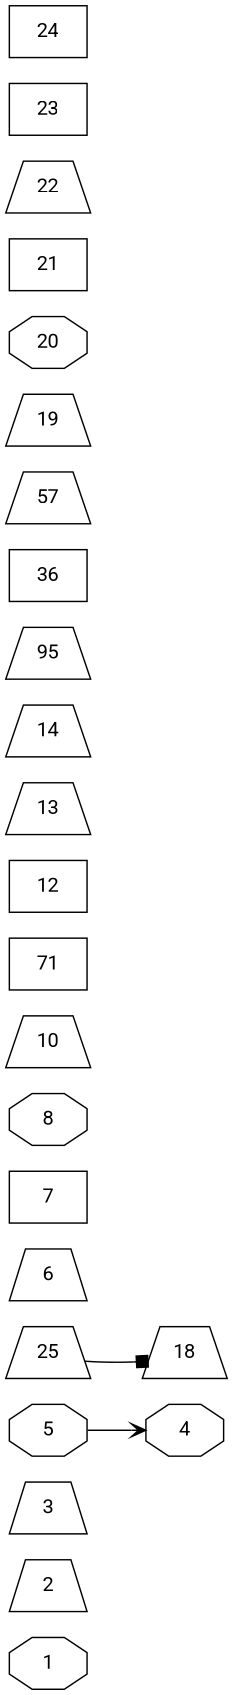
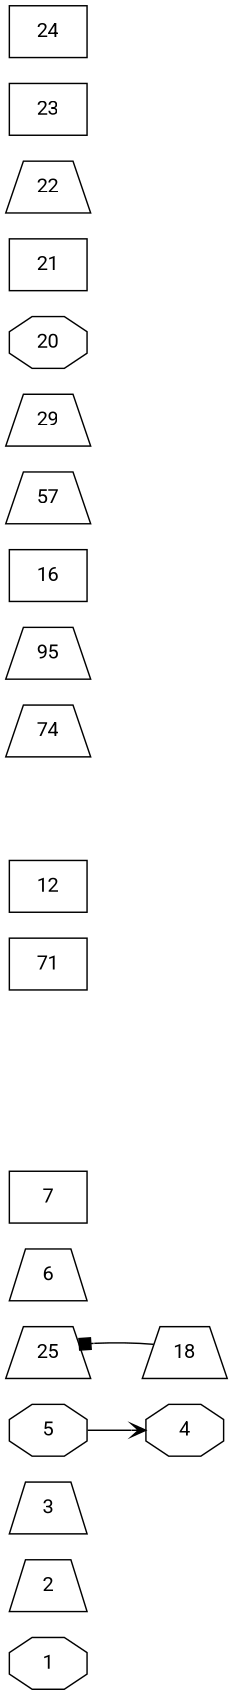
node "19": label "19" -> "29"
node "36": label "36" -> "16"
node "14": label "14" -> "74"
node "13": removed
node "10": removed
node "8": removed
edge "25" -> "18": reversed
